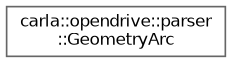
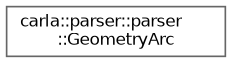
node "carla::opendrive::parser ::GeometryArc": label "carla::opendrive::parser ::GeometryArc" -> "carla::parser::parser ::GeometryArc"
